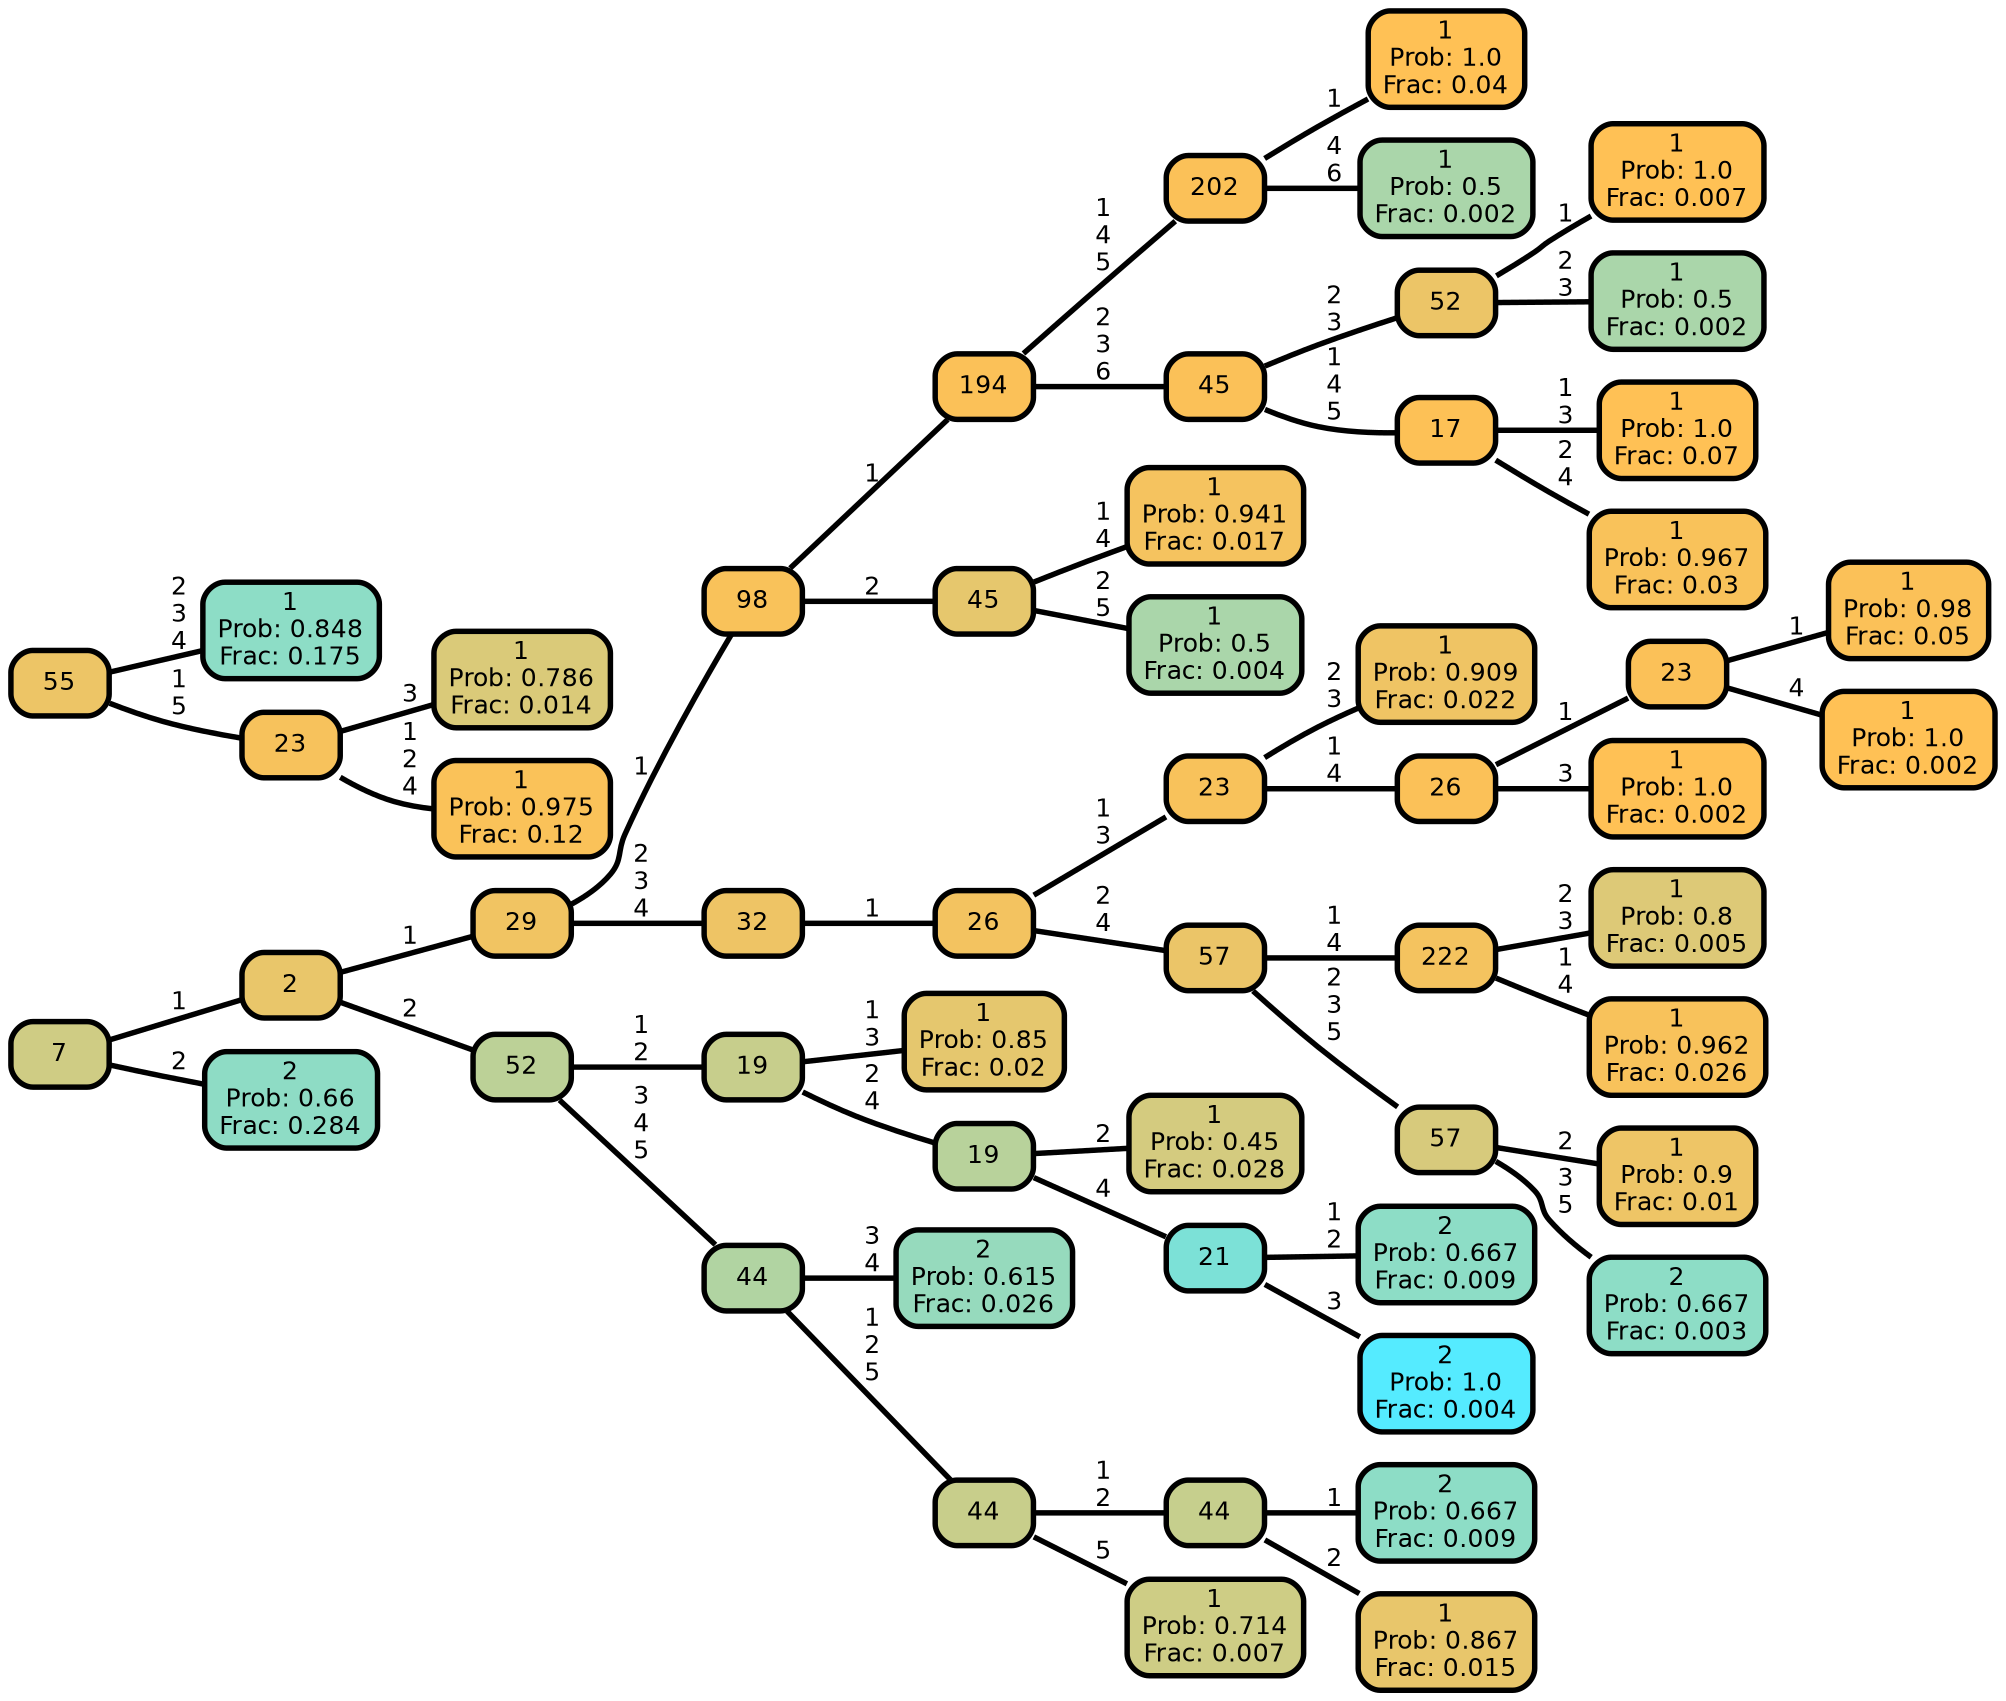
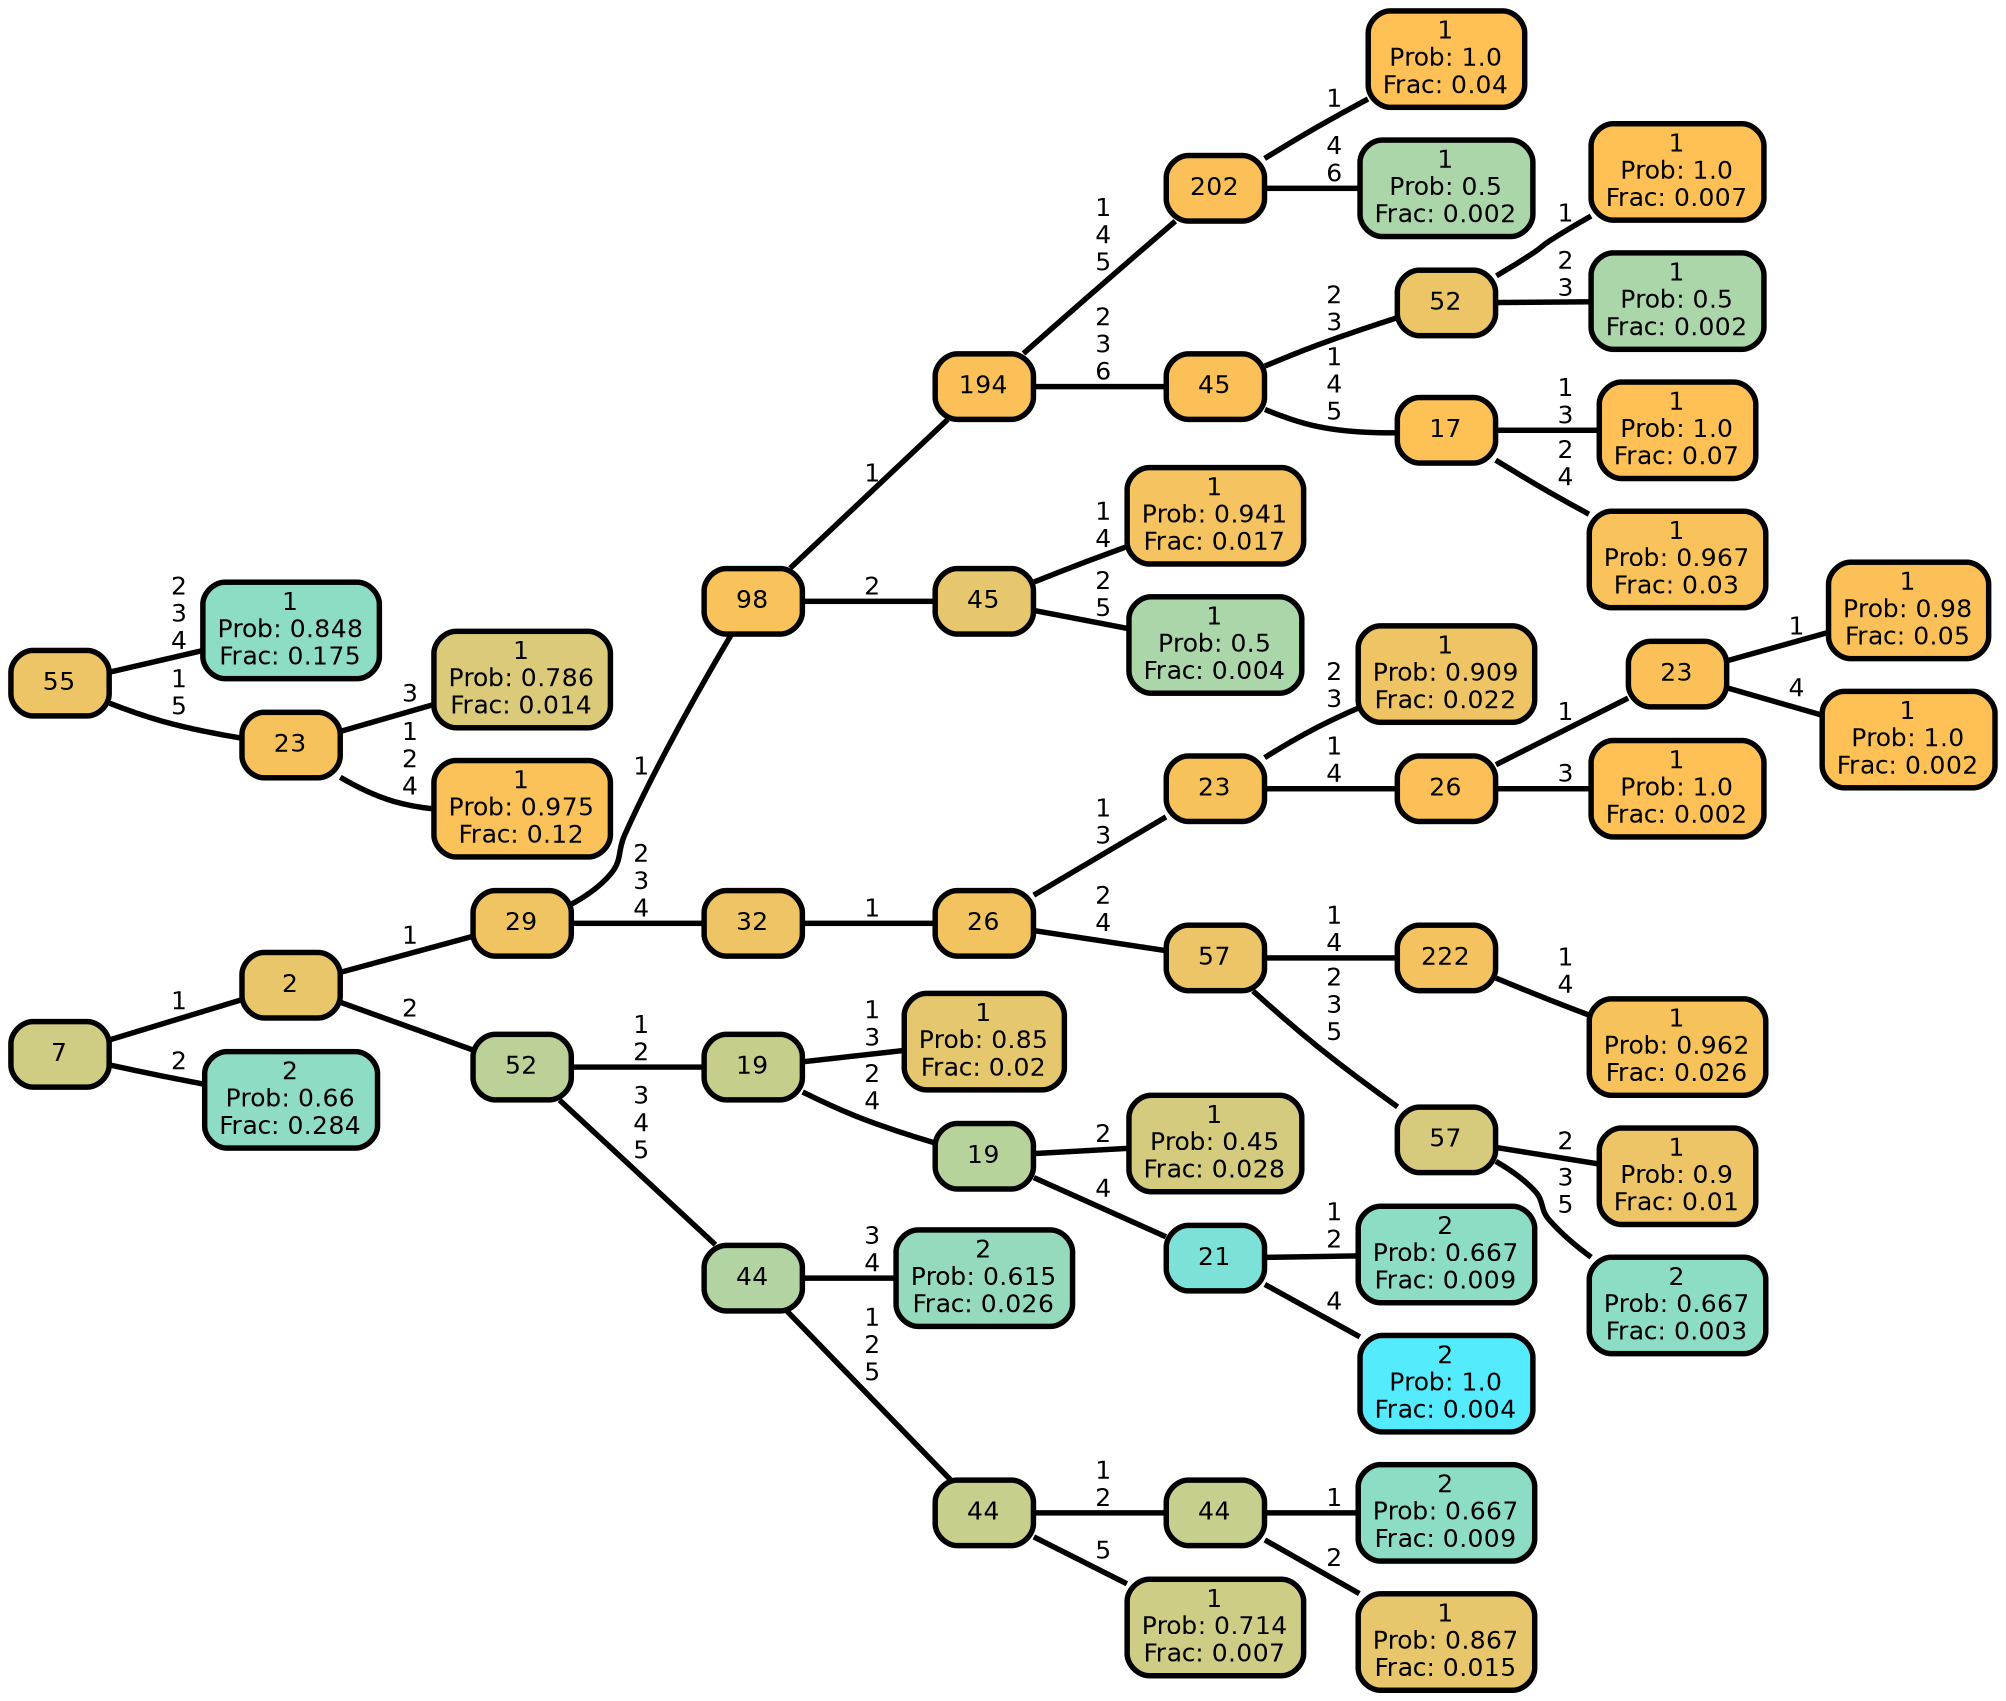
node "1 Prob: 0.8 Frac: 0.005": removed
edge "21" -- "2 Prob: 1.0 Frac: 0.004": label " 3" -> " 4"
